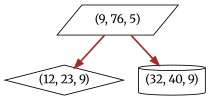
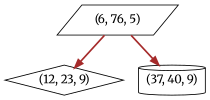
node "(9, 76, 5)": label "(9, 76, 5)" -> "(6, 76, 5)"
node "(32, 40, 9)": label "(32, 40, 9)" -> "(37, 40, 9)"
